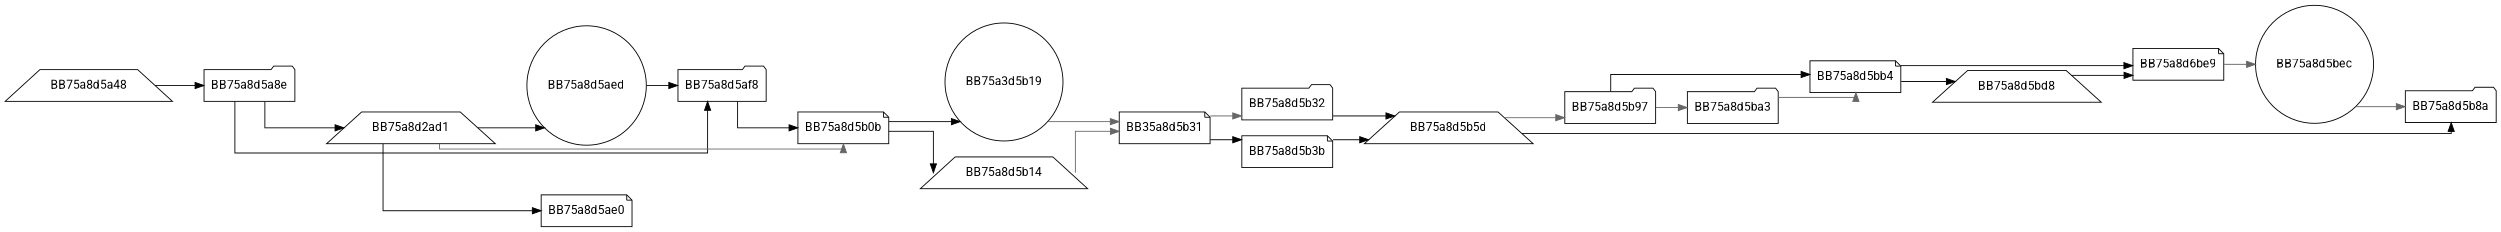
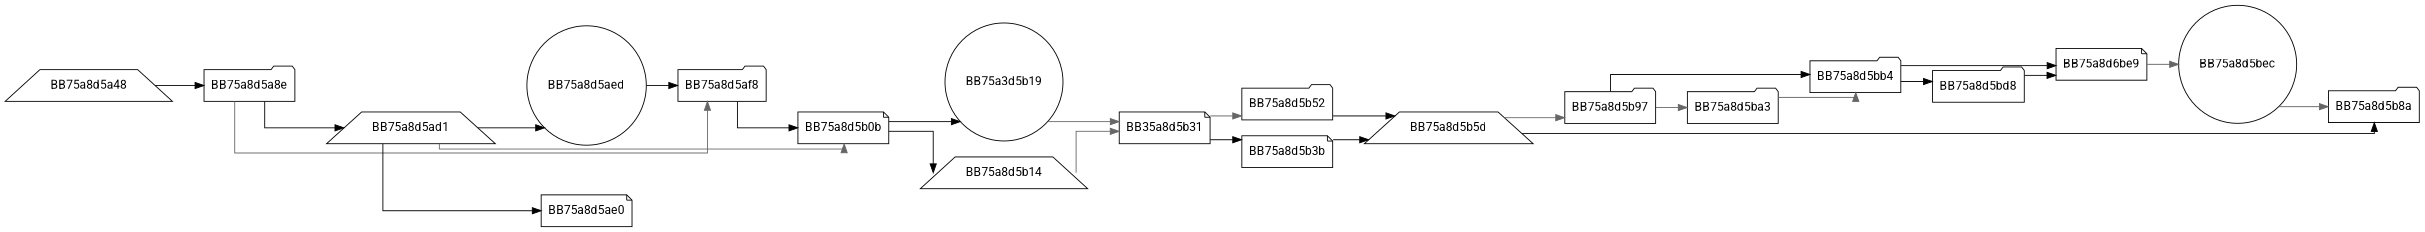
node "BB75a8d5bb4": shape note -> folder
node "BB75a8d5bd8": shape trapezium -> folder
node "BB75a8d5b32": label "BB75a8d5b32" -> "BB75a8d5b52"
node "BB75a8d2ad1": label "BB75a8d2ad1" -> "BB75a8d5ad1"
edge "BB75a8d5a8e" -> "BB75a8d5af8": color black -> gray40
